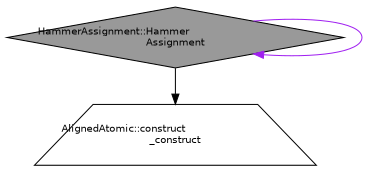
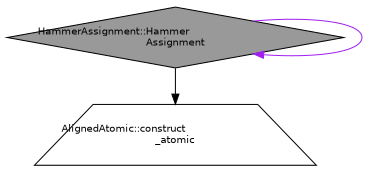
node "AlignedAtomic::construct _construct": label "AlignedAtomic::construct _construct" -> "AlignedAtomic::construct _atomic"
